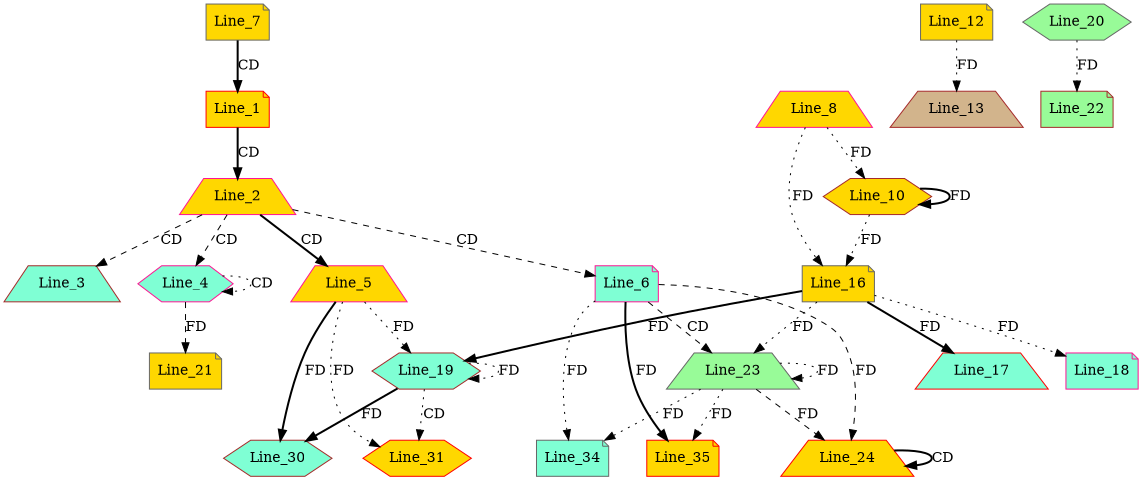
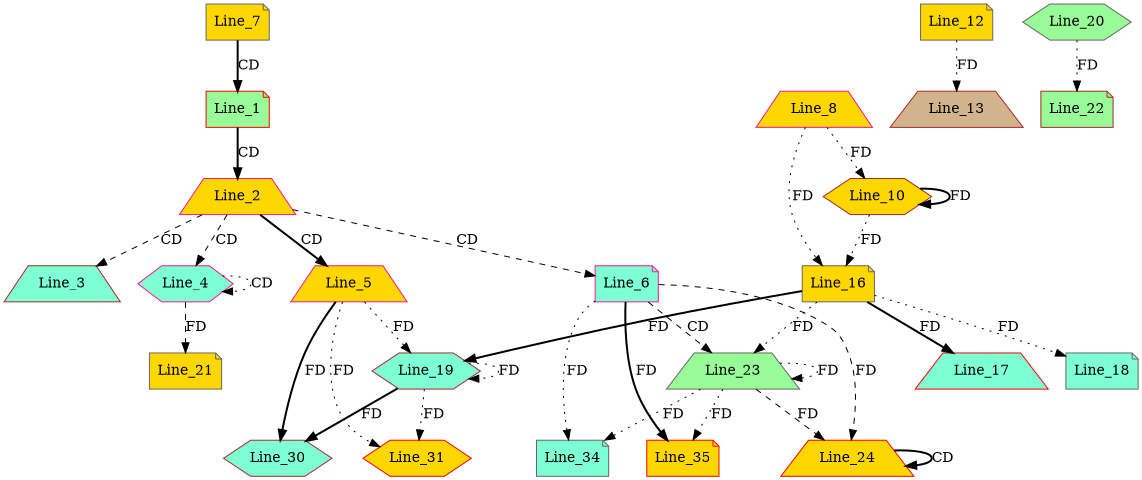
node "Line_1": fillcolor gold -> palegreen
node "Line_18": color deeppink -> gray40
edge "Line_19" -> "Line_31": label "CD" -> "FD"
